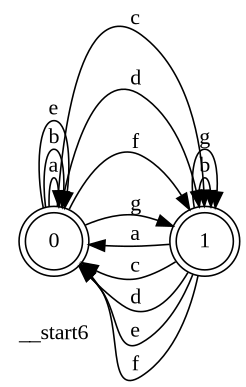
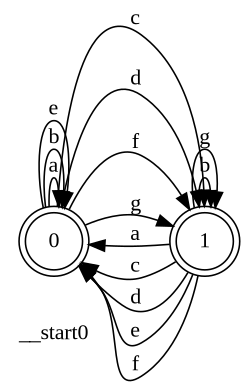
node "__start6": label "__start6" -> "__start0"
